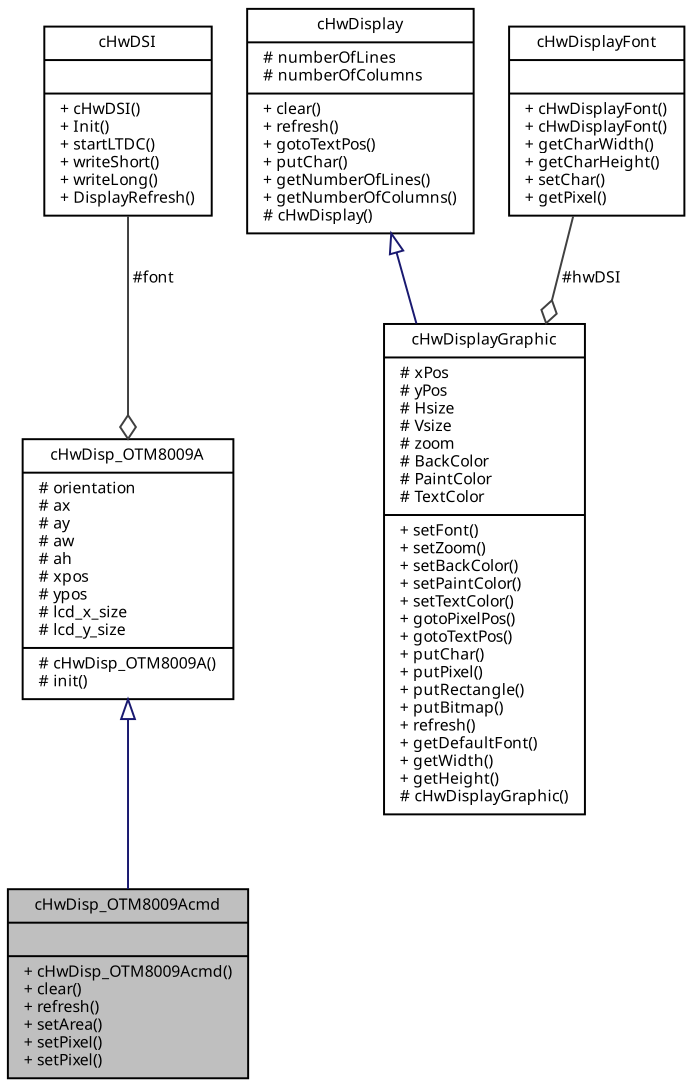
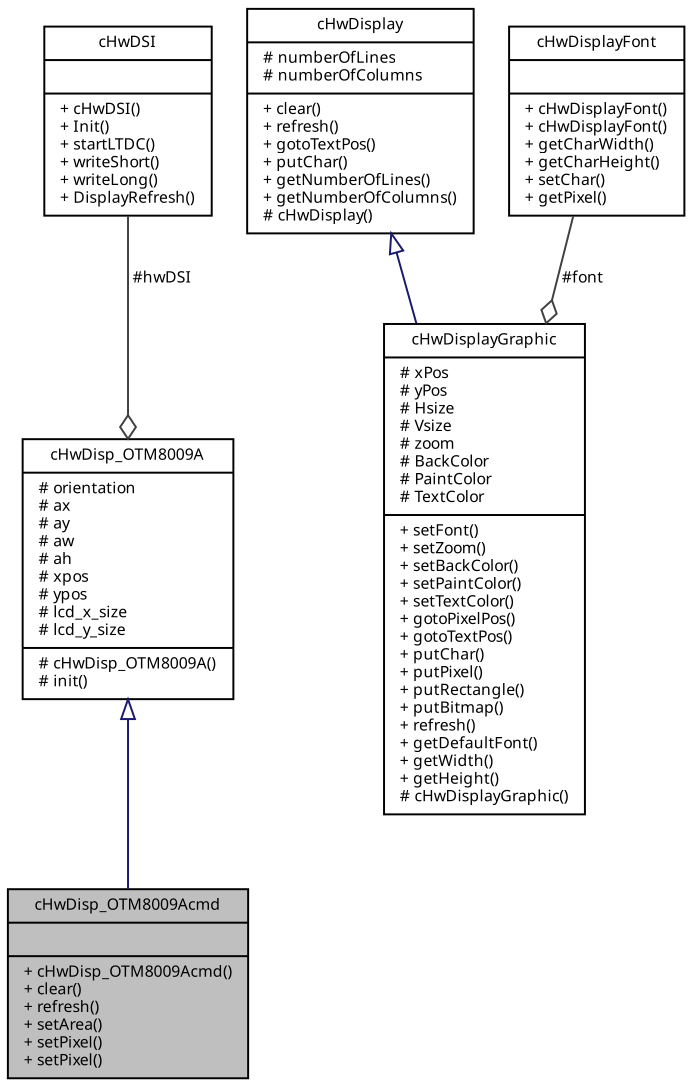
edge "cHwDSI" -> "cHwDisp_OTM8009A": label " #font" -> " #hwDSI"
edge "cHwDisplayFont" -> "cHwDisplayGraphic": label " #hwDSI" -> " #font"
